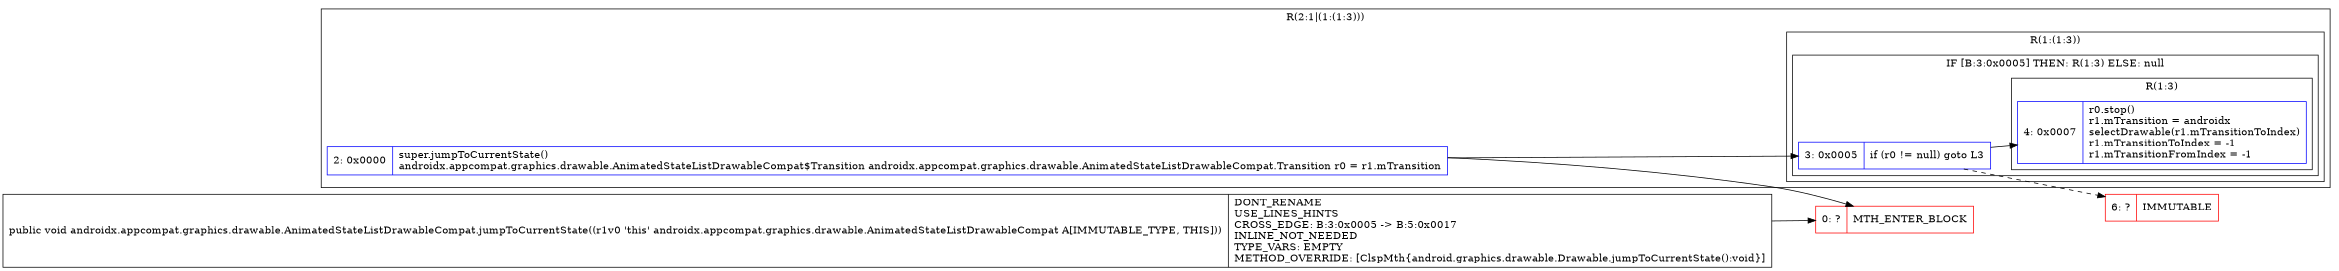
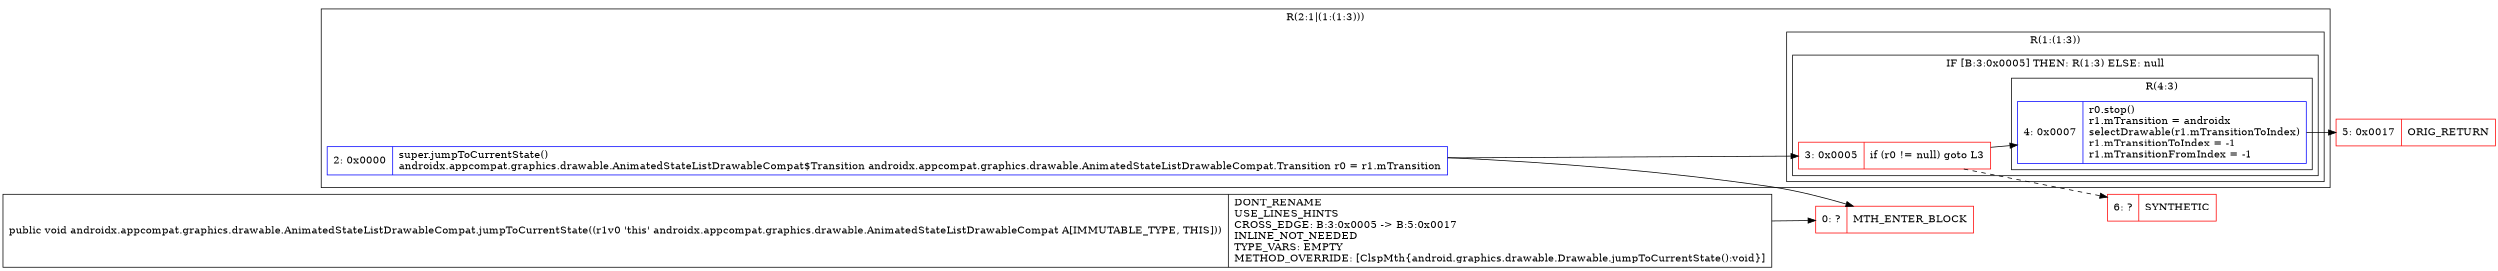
cluster "R(1:3)": label "R(1:3)" -> "R(4:3)"
node "5: 0x0017": added
node "3: 0x0005": color blue -> red
node "6: ?": text "IMMUTABLE" -> "SYNTHETIC"
